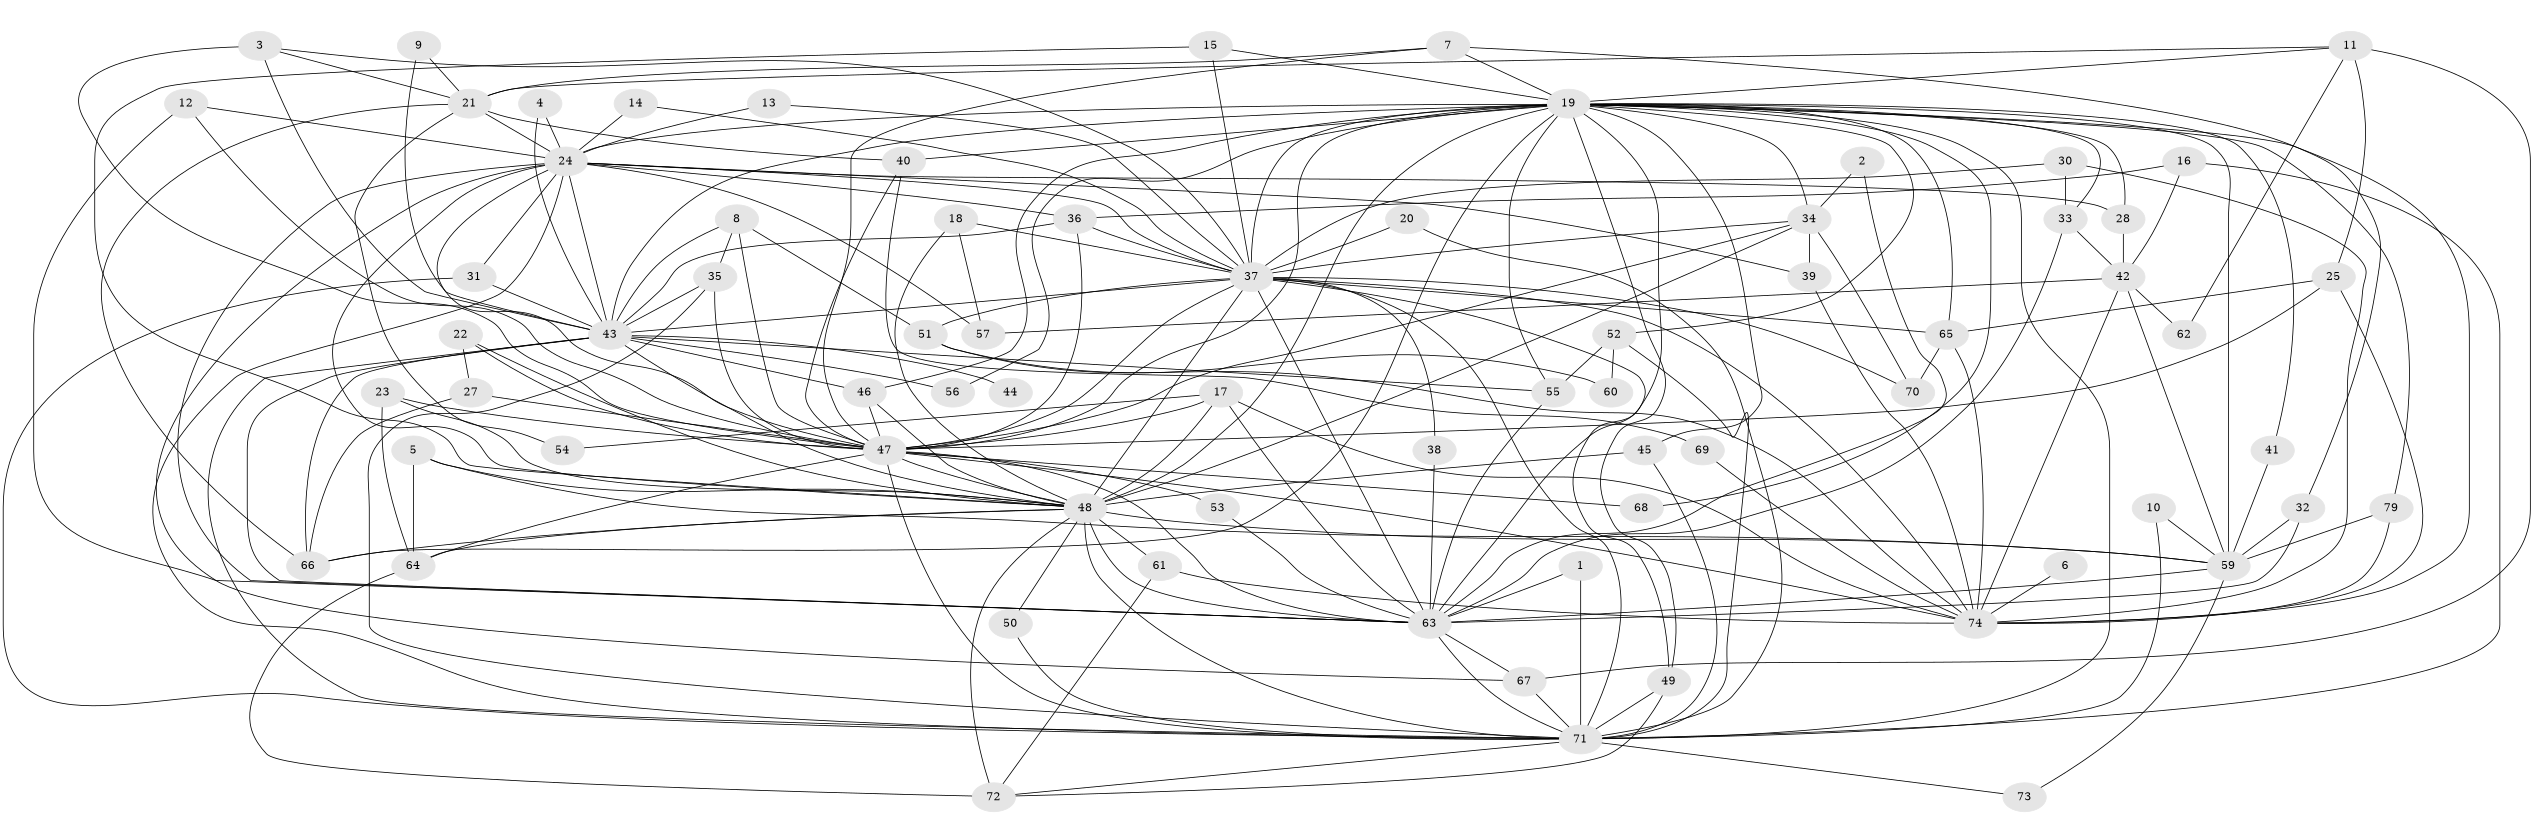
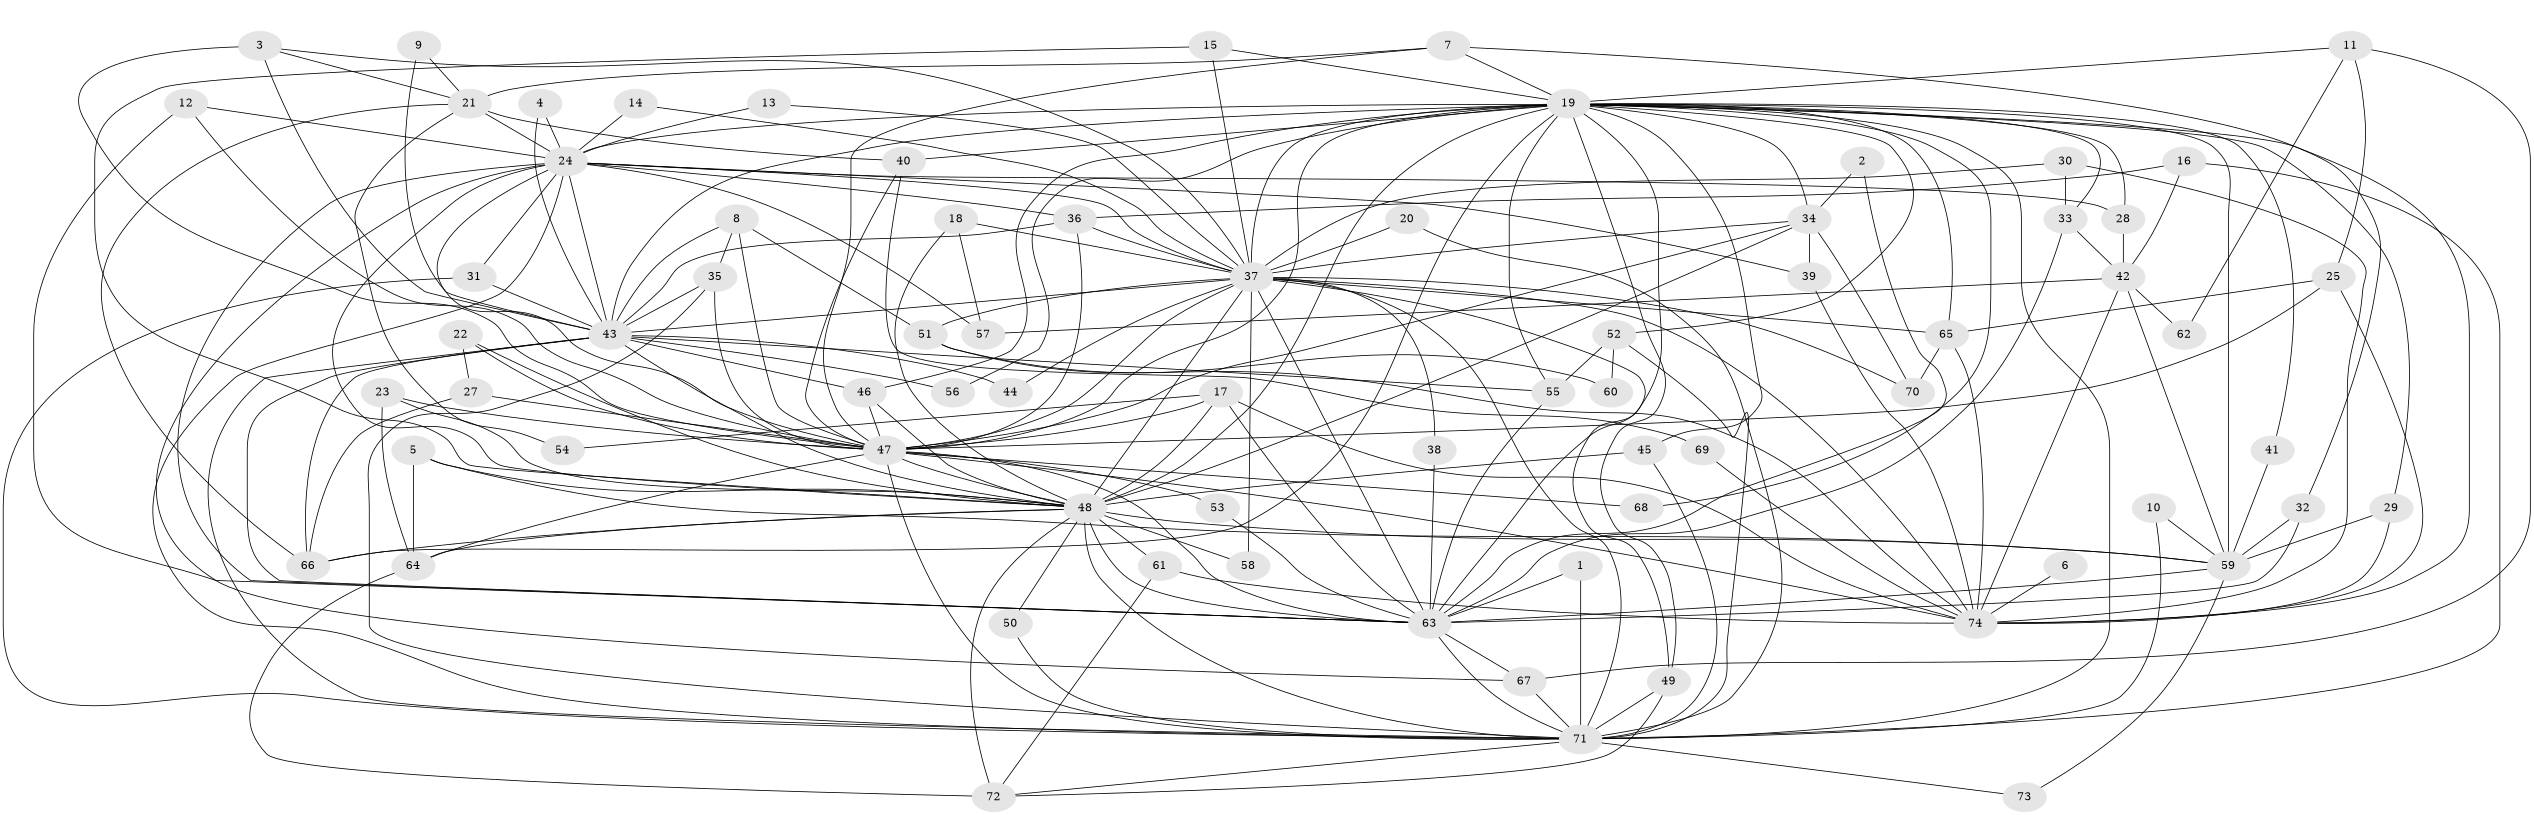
edge "11" -- "21": removed
edge "37" -- "44": added
node "79": label "79" -> "29"
node "58": added
